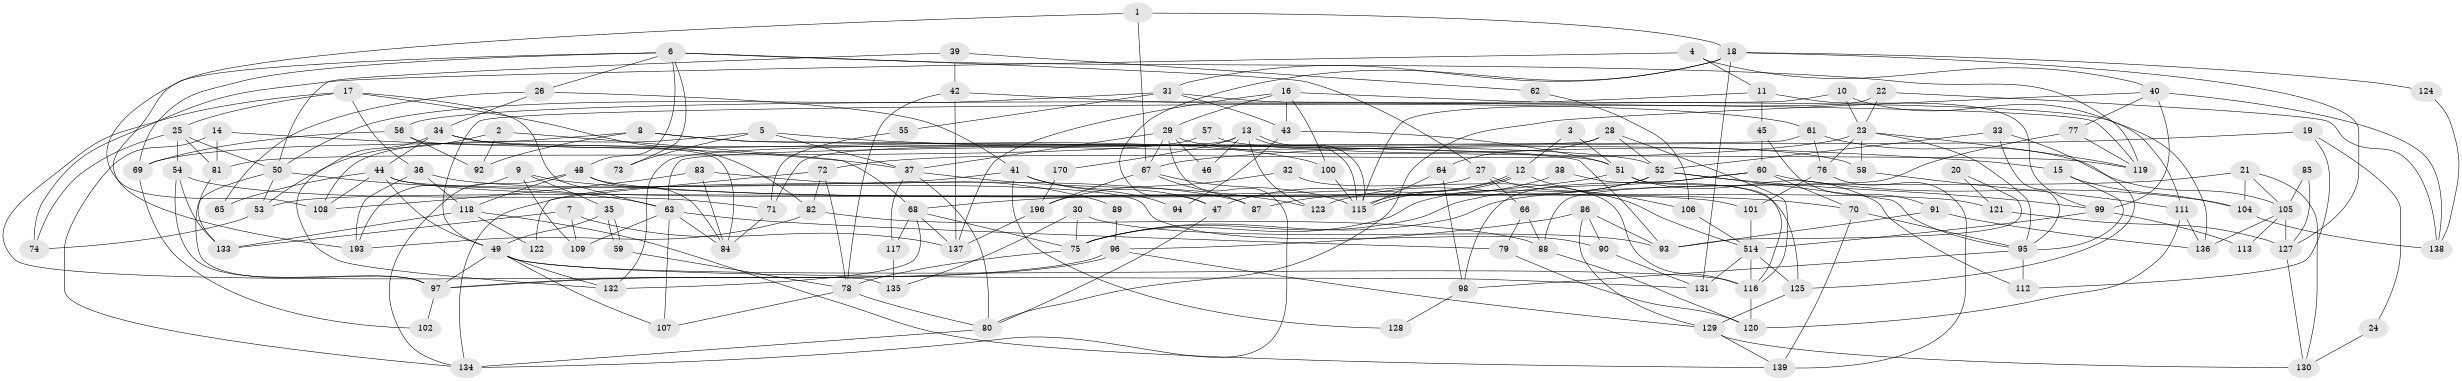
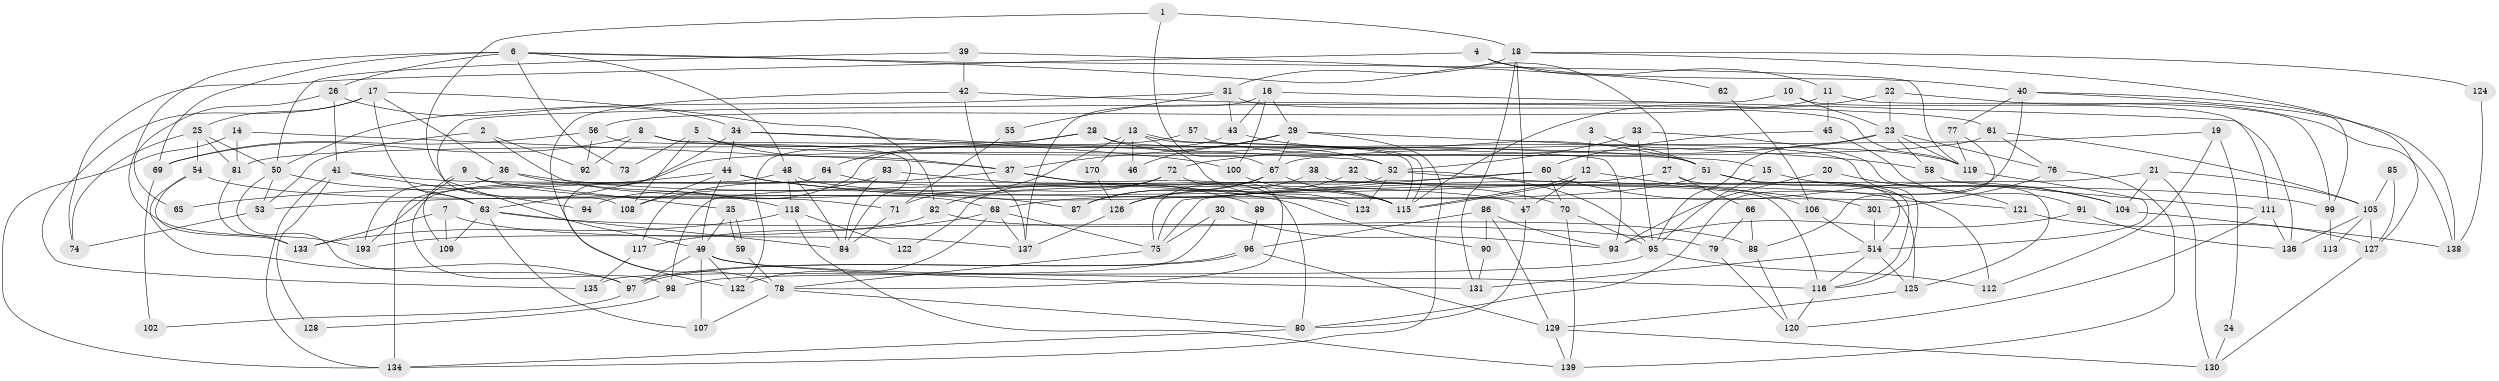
node "196": label "196" -> "126"
node "101": label "101" -> "301"
edge "99" -- "514": now "119" -- "514"
